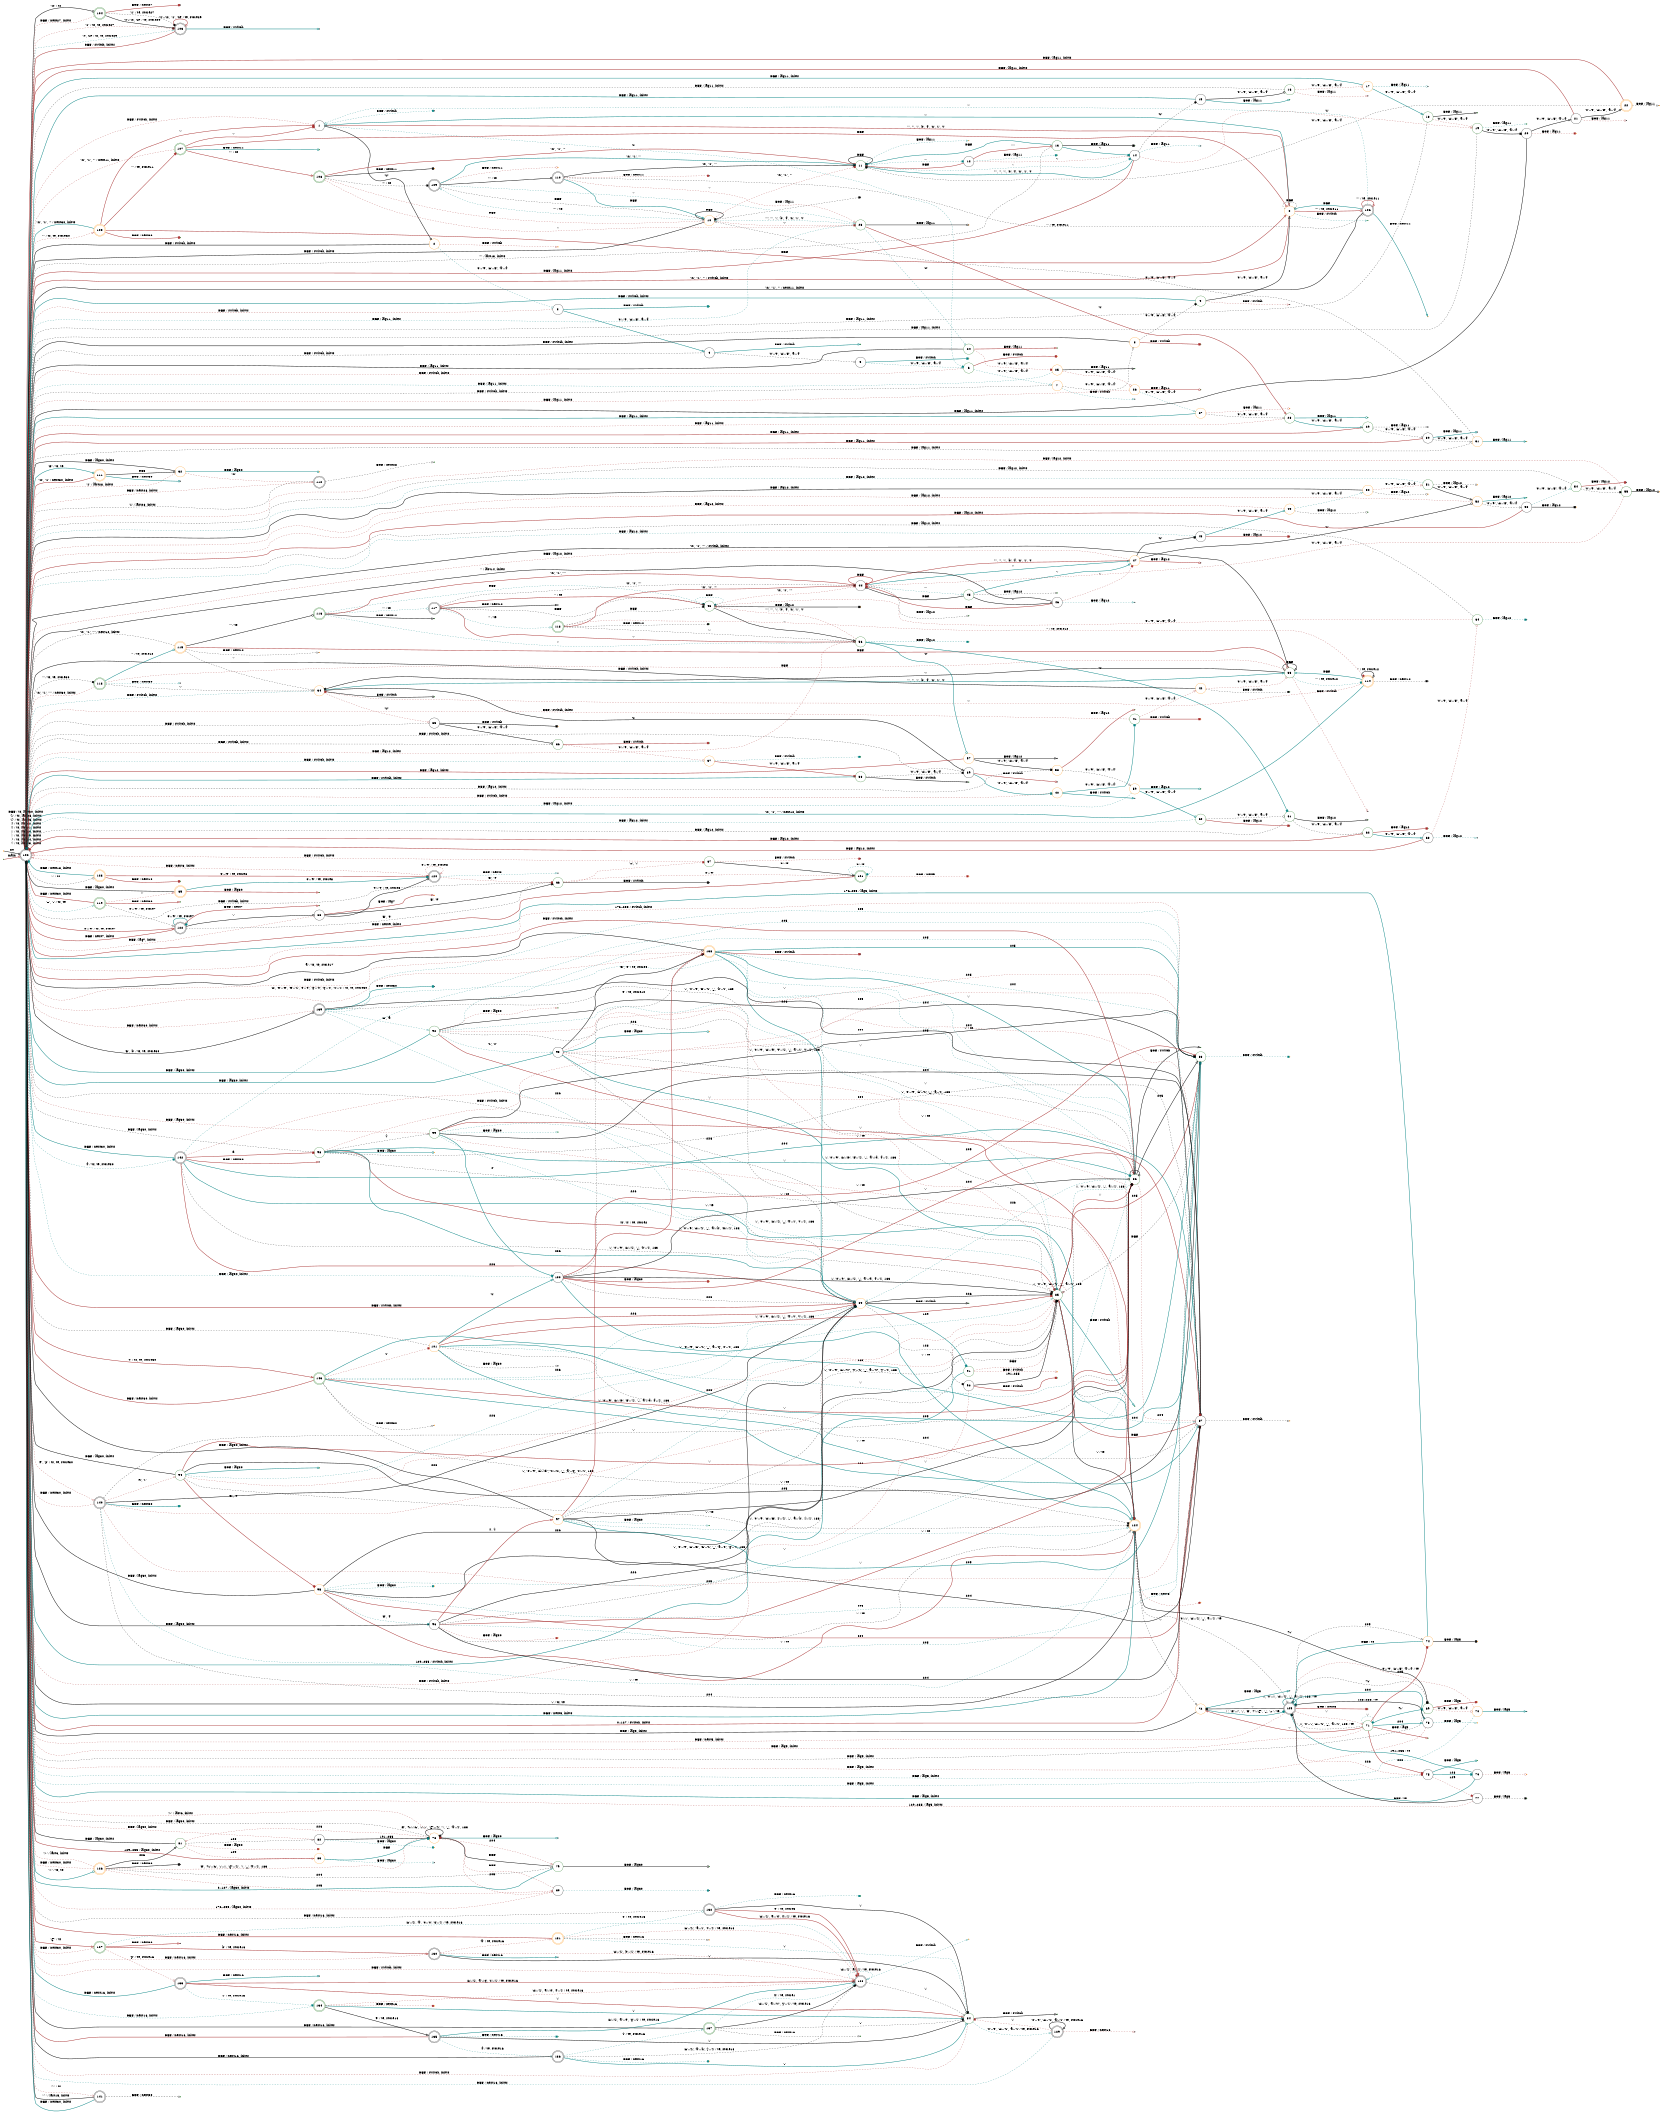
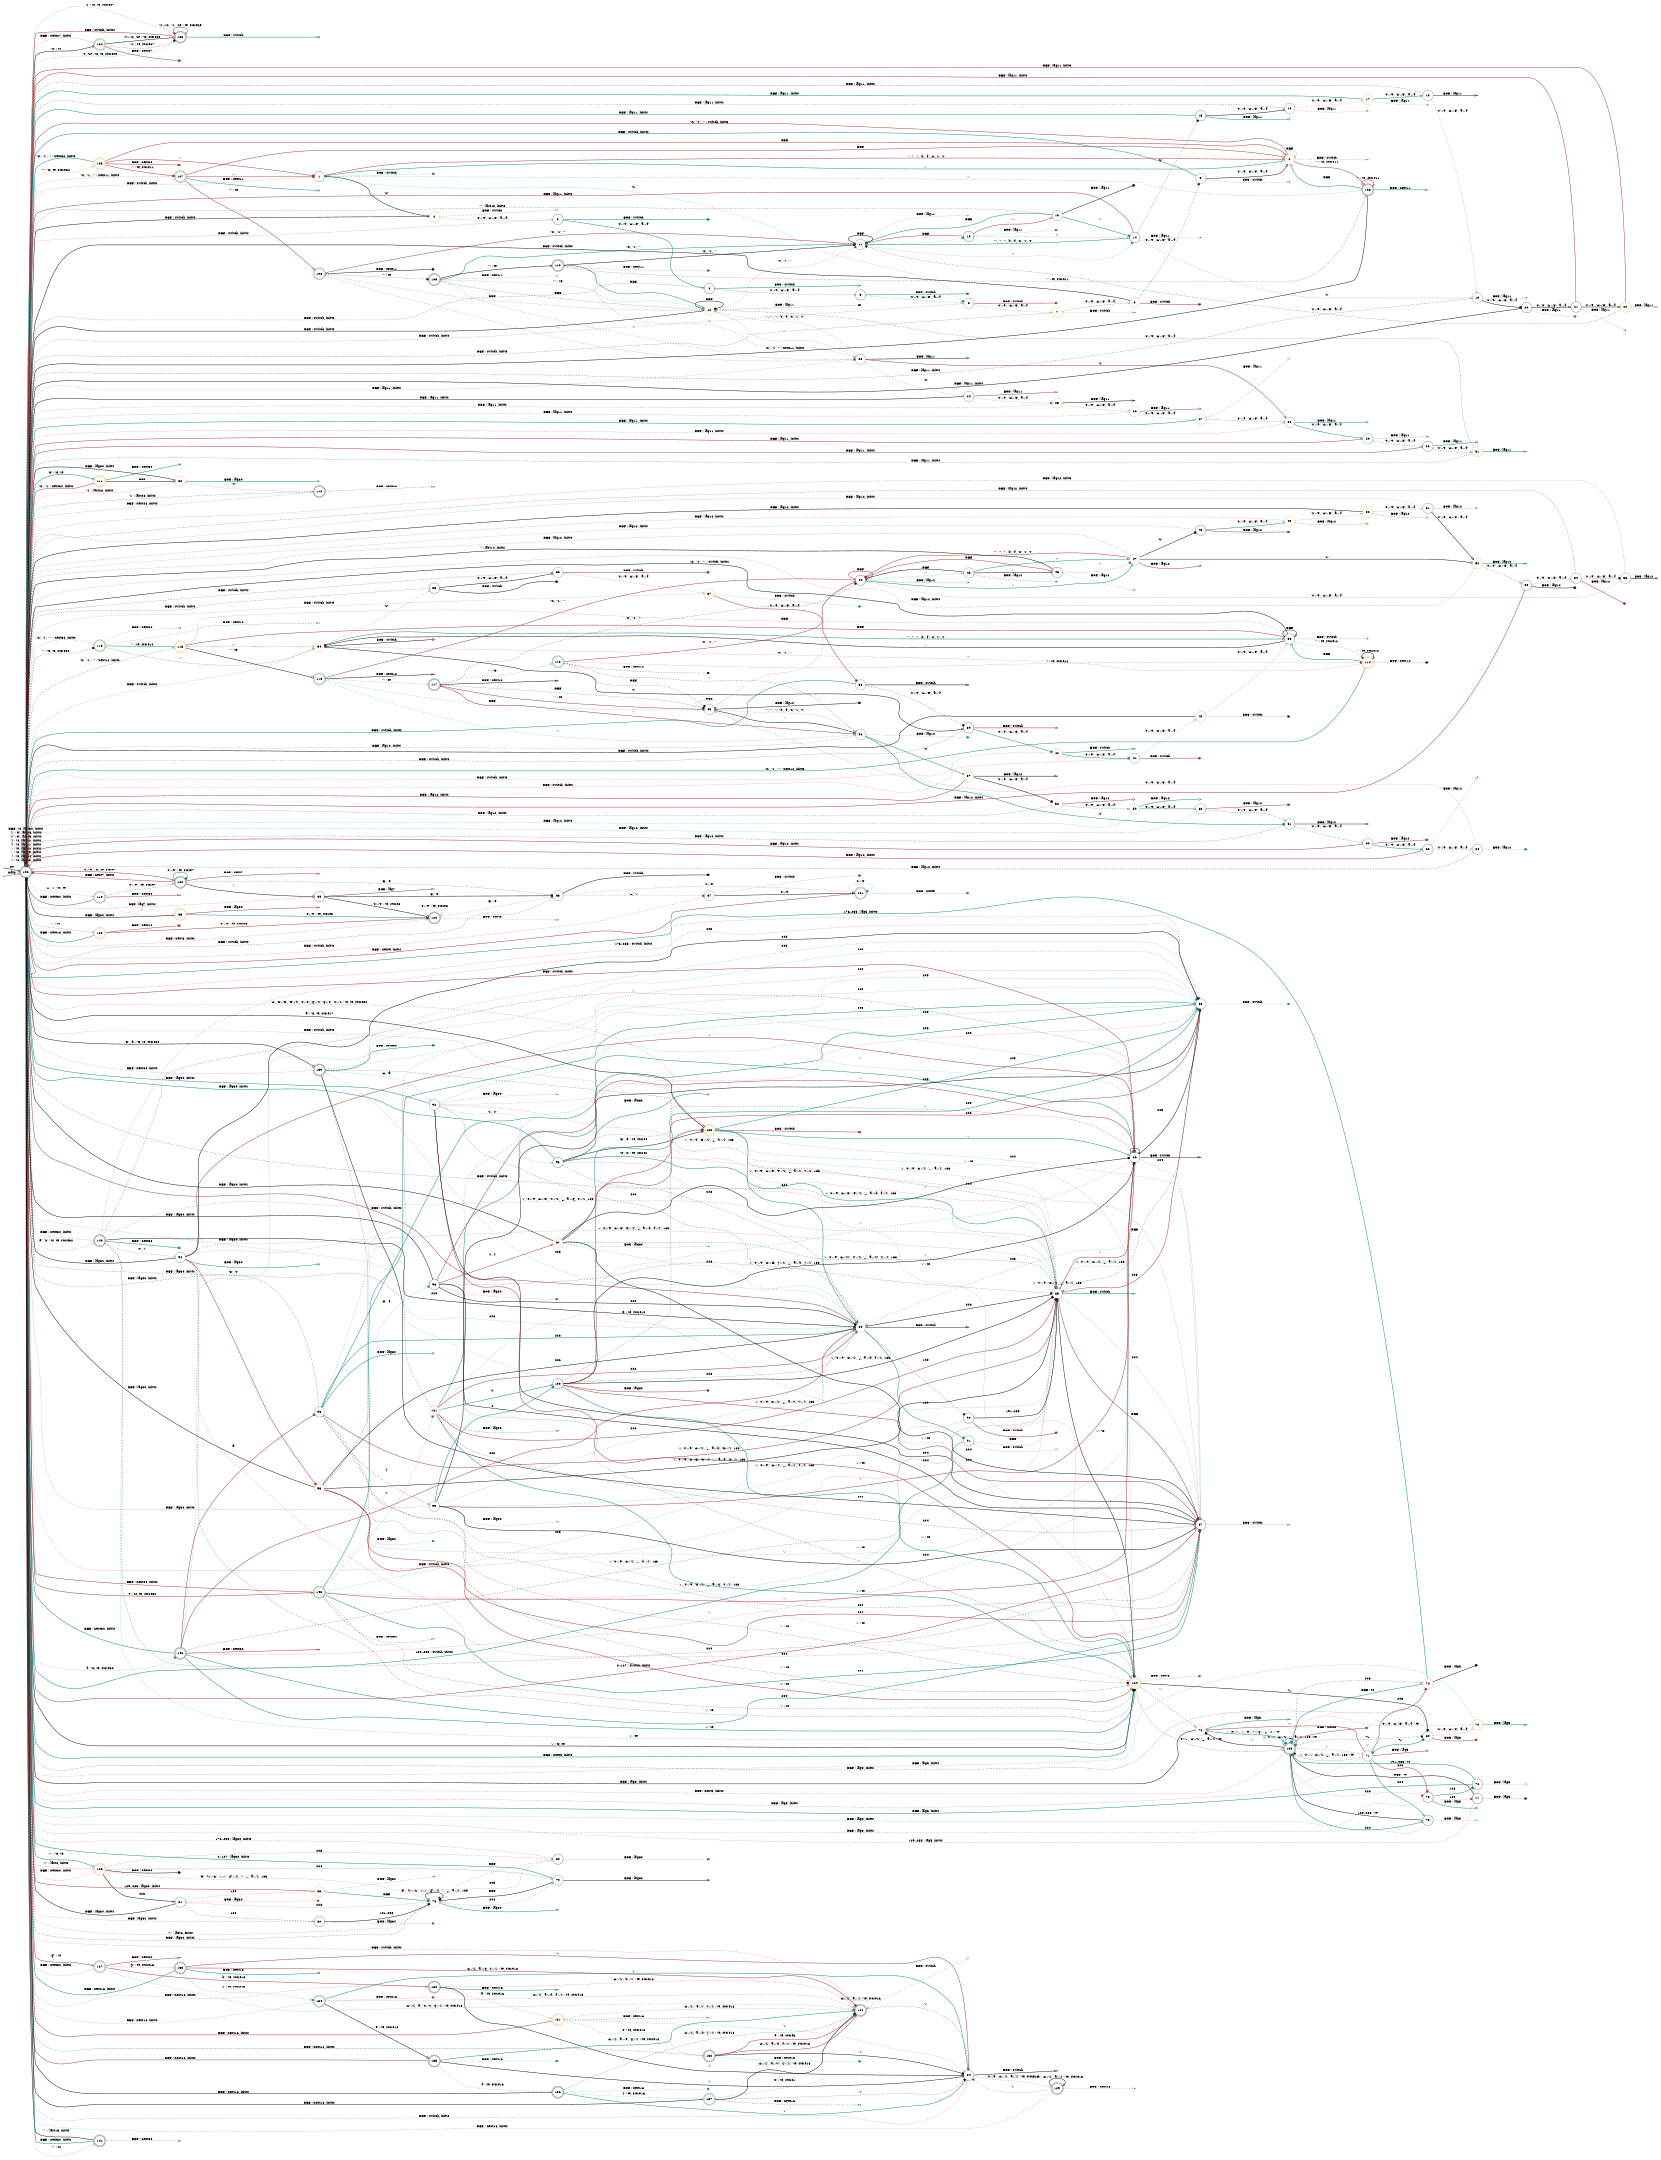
node "22": shape doublecircle -> circle
edge "139" -> "124": added, label "':' / te"
edge "94" -> "87": added, label "204"
